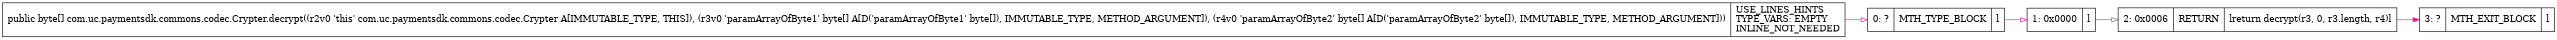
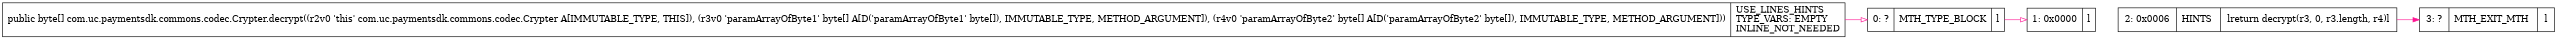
node "2: 0x0006": text "RETURN" -> "HINTS"
node "3: ?": text "MTH_EXIT_BLOCK" -> "MTH_EXIT_MTH"
edge "1: 0x0000" -> "2: 0x0006": removed
